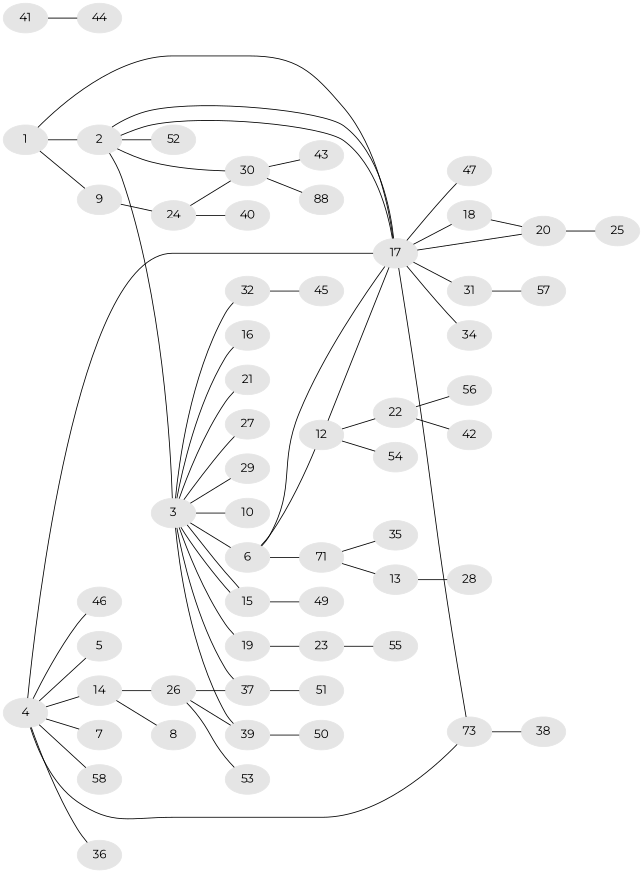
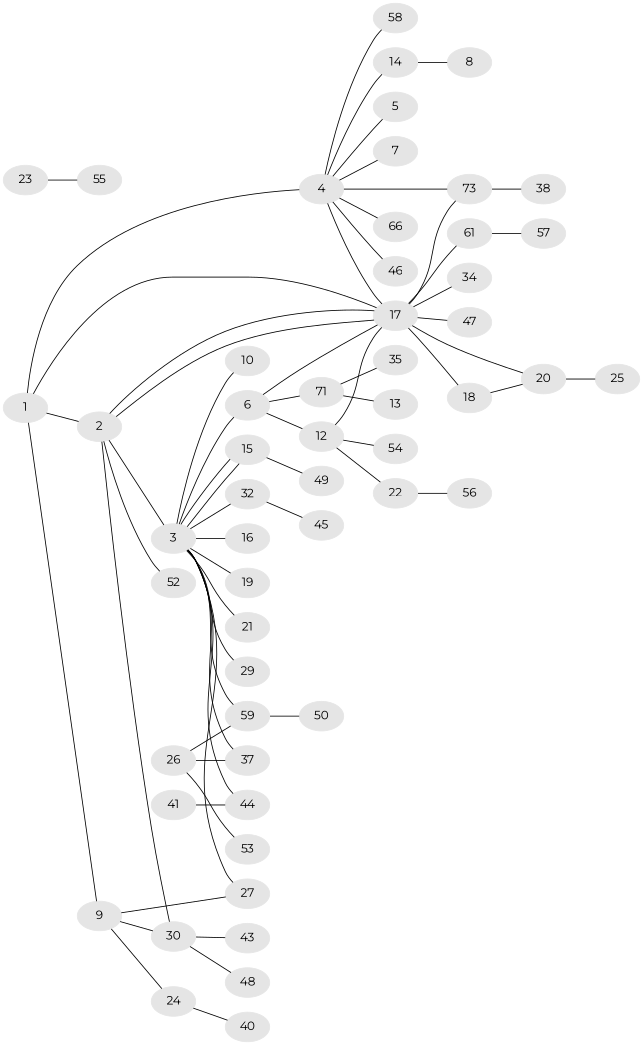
edge "30" -- "24": now "30" -- "9"
node "88": label "88" -> "48"
edge "4" -- "1": added
node "31": label "31" -> "61"
node "42": removed
node "28": removed
edge "19" -- "23": removed
edge "3" -- "44": added
edge "14" -- "26": removed
node "51": removed
node "39": label "39" -> "59"
node "36": label "36" -> "66"
edge "27" -- "9": added
